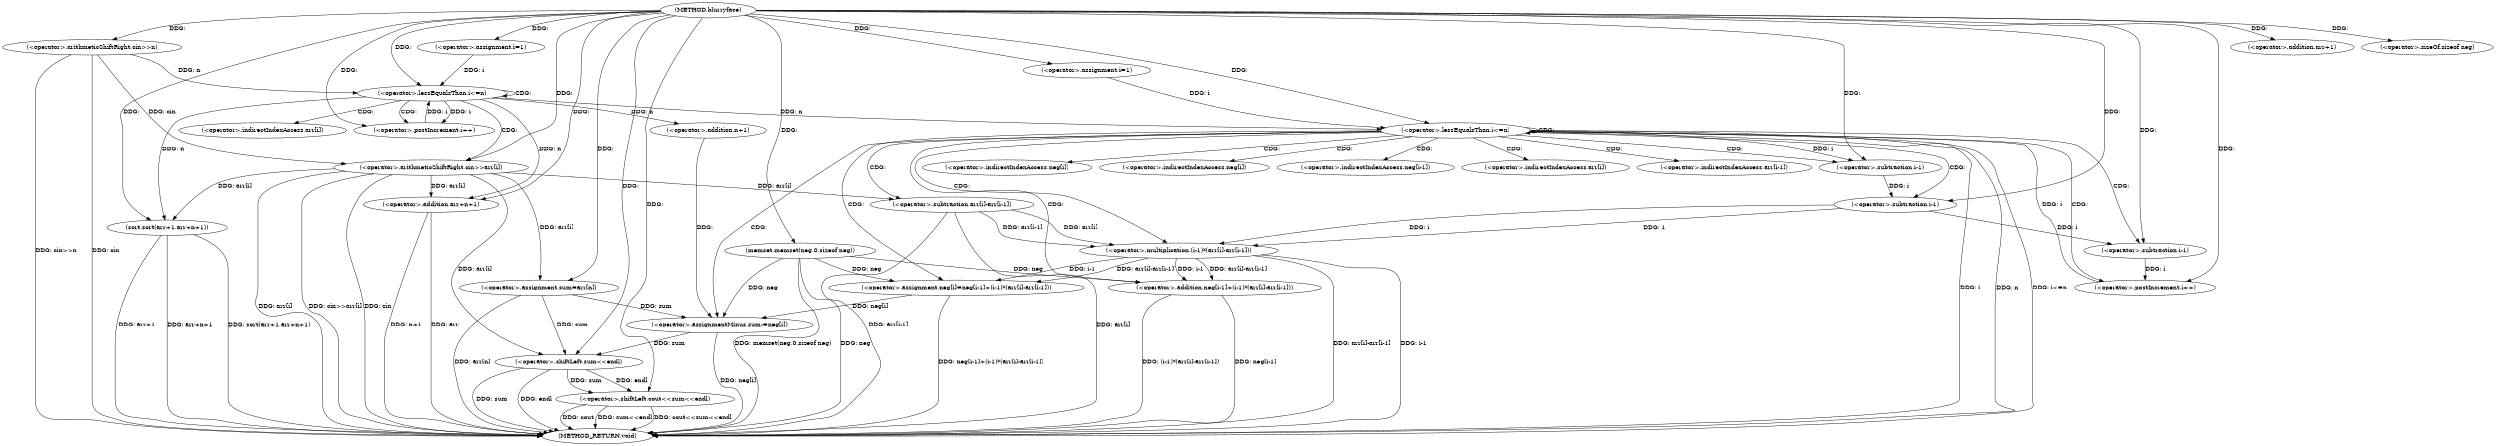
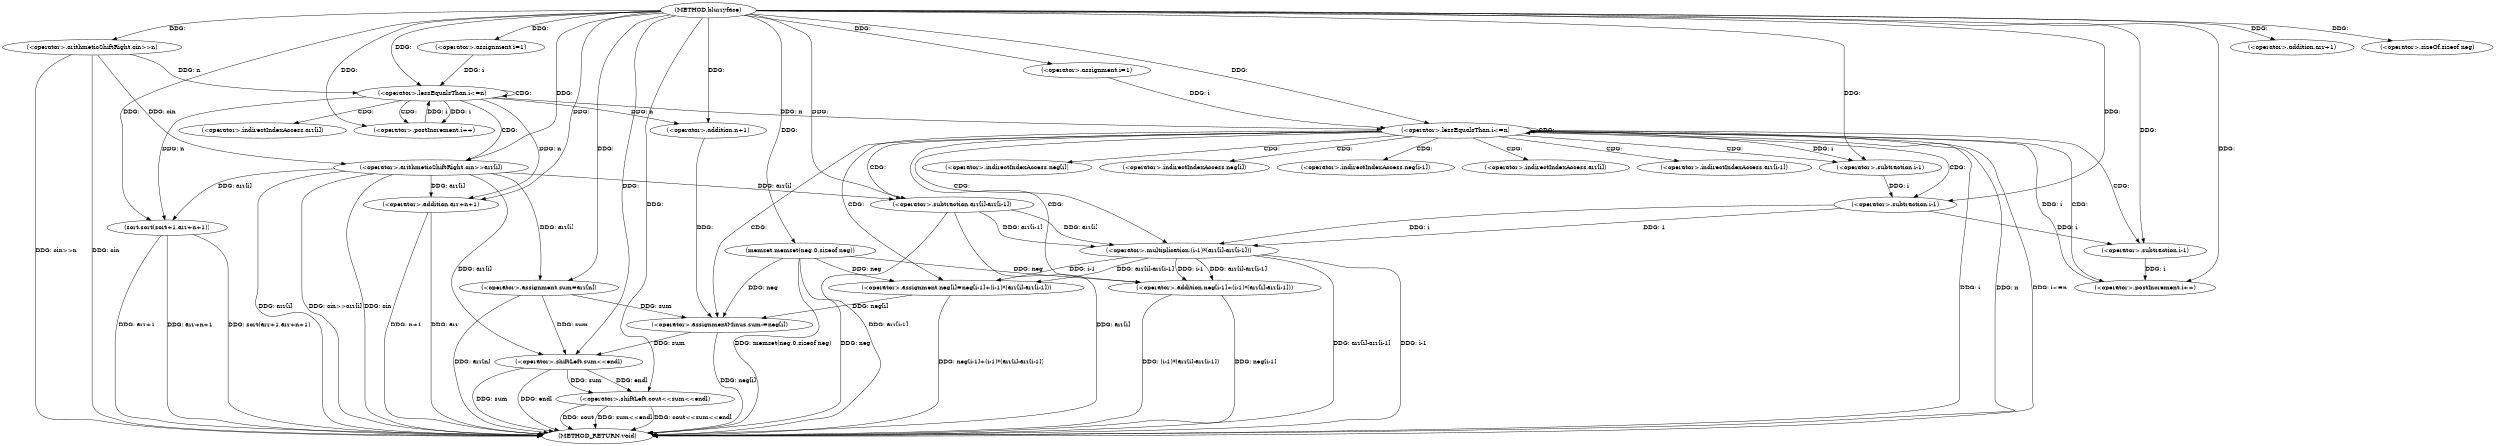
edge "(METHOD,blurryface)" -> "(<operator>.addition,n+1)": added, label "DDG:"
edge "(METHOD,blurryface)" -> "(<operator>.subtraction,arr[i]-arr[i-1])": added, label "DDG:"
node "(sort,sort(arr+1,arr+n+1))": label "(sort,sort(arr+1,arr+n+1))" -> "(sort,sort(sort+1,arr+n+1))"
